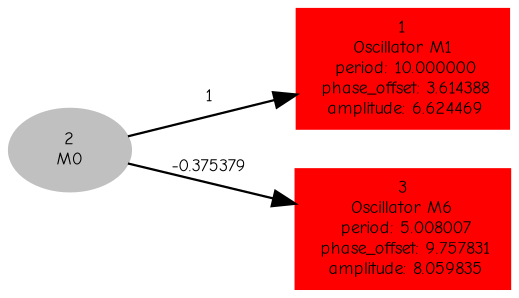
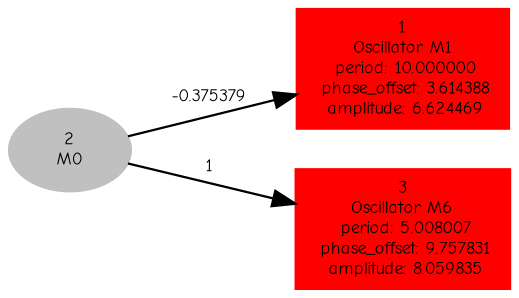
edge "2" -> "1": label "1 " -> "-0.375379 "
edge "2" -> "3": label "-0.375379 " -> "1 "
